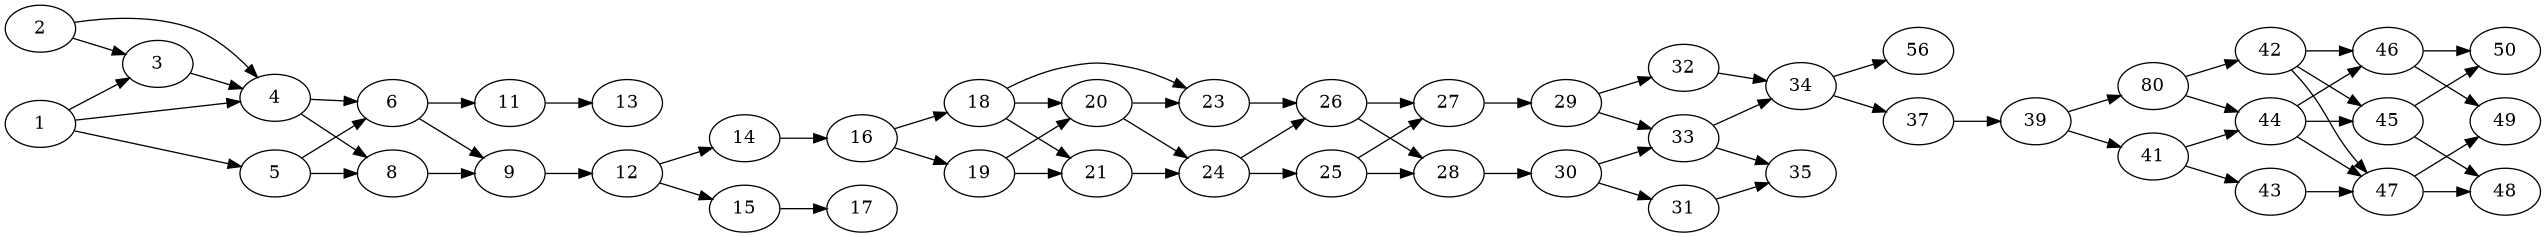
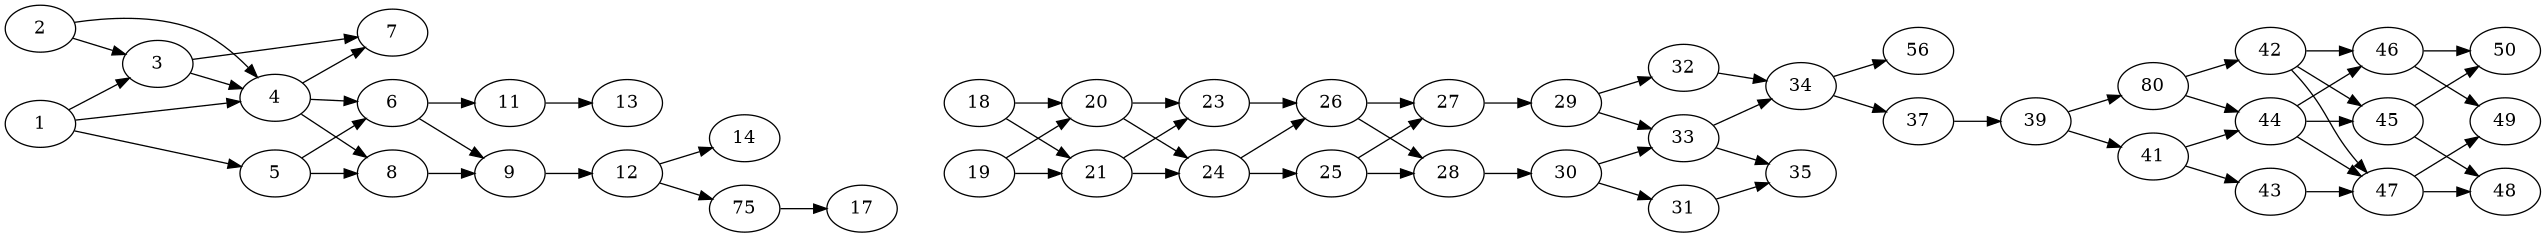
node "7": added
edge "18" -> "23": now "21" -> "23"
node "16": removed
node "15": label "15" -> "75"
